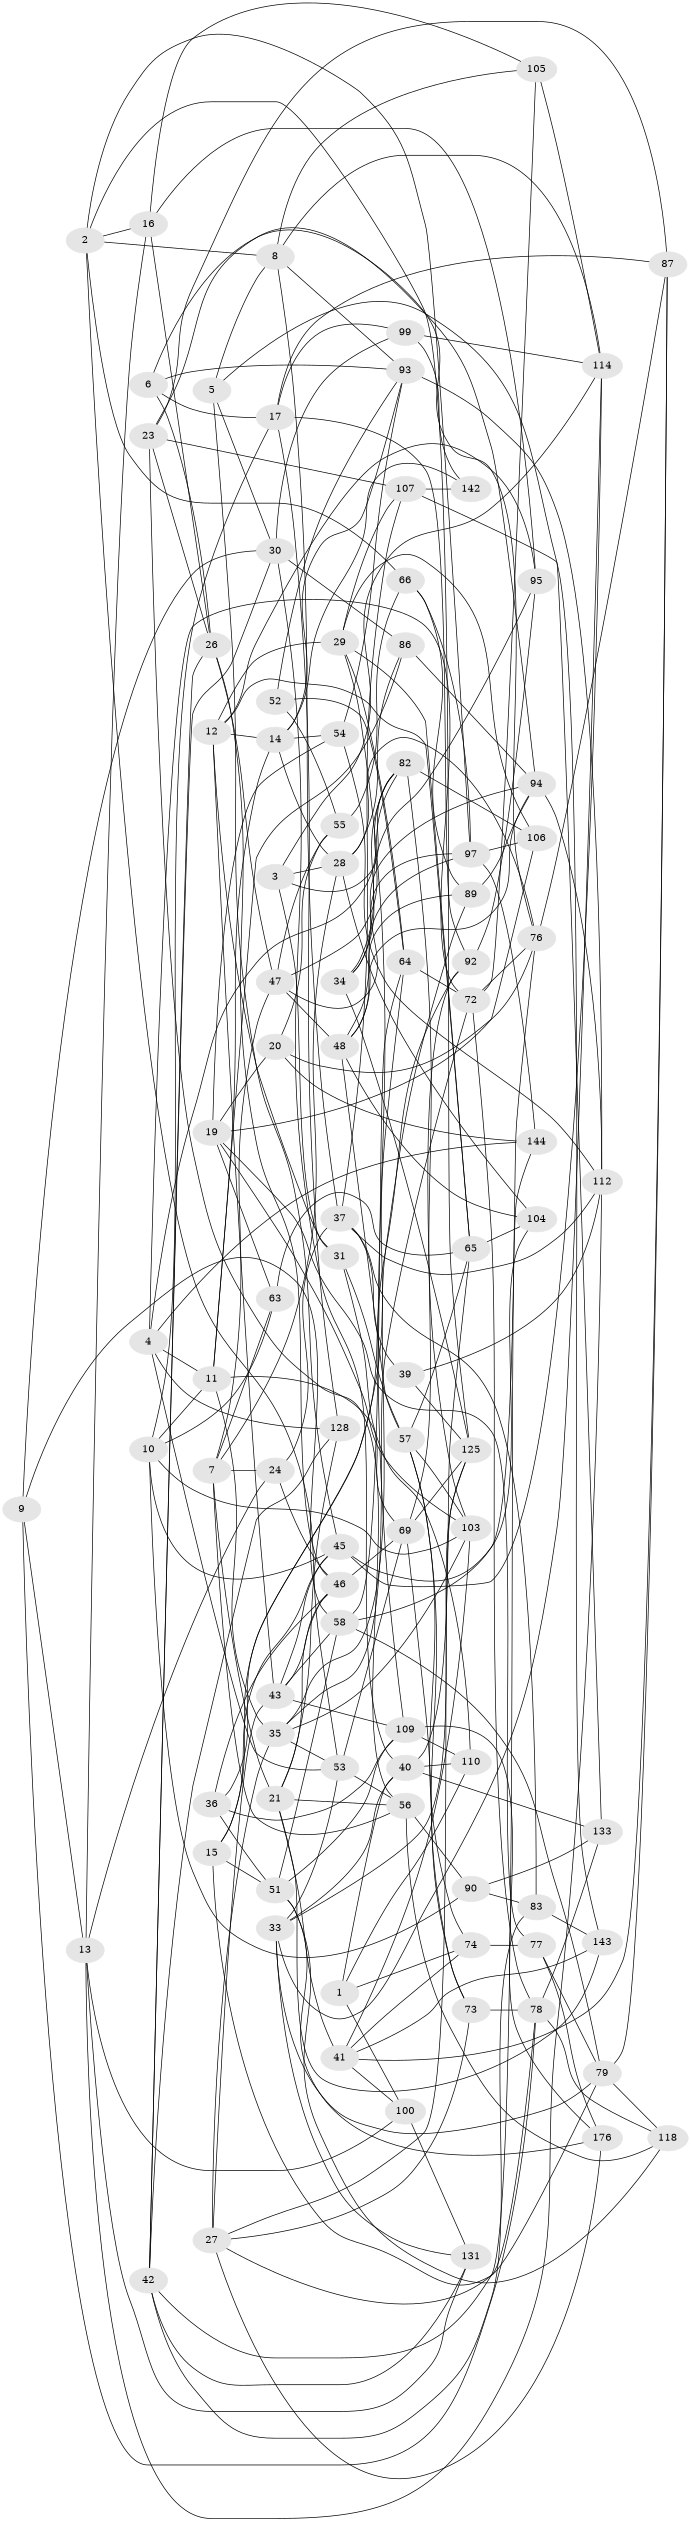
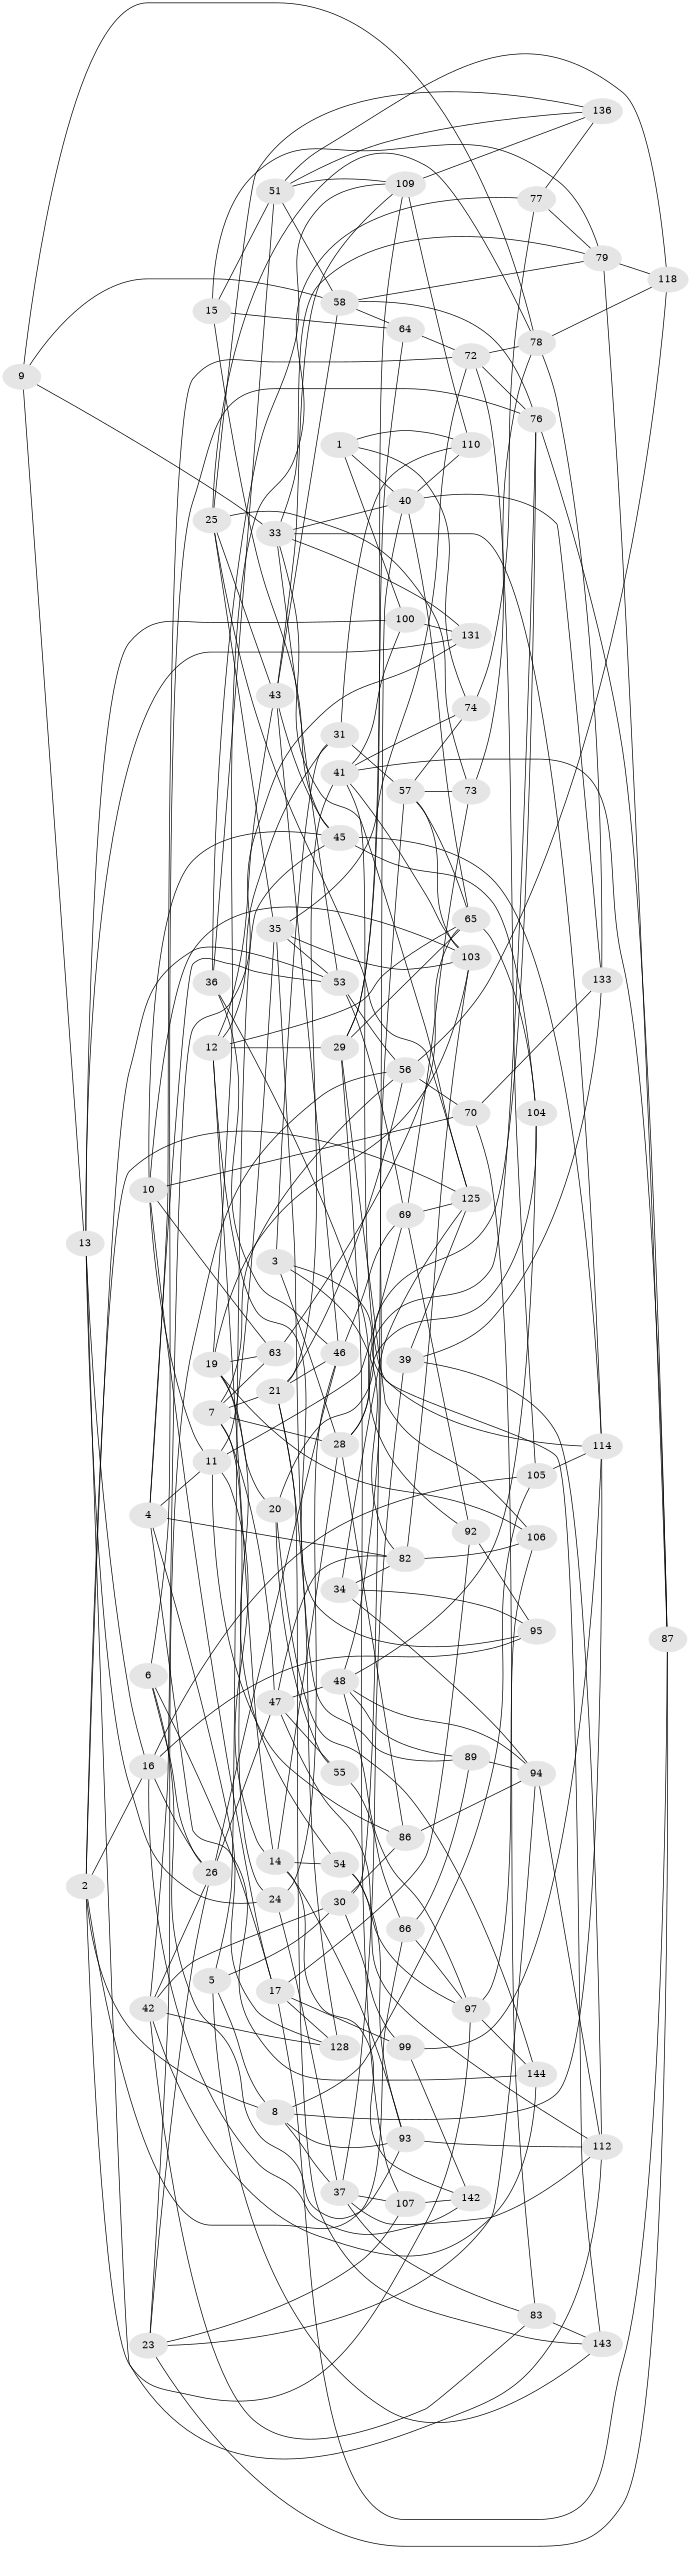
node "52": removed
edge "30" -- "9": now "33" -- "9"
edge "107" -- "133": now "39" -- "133"
node "90": label "90" -> "70"
edge "16" -- "142": added
node "176": label "176" -> "136"
node "27": label "27" -> "25"
